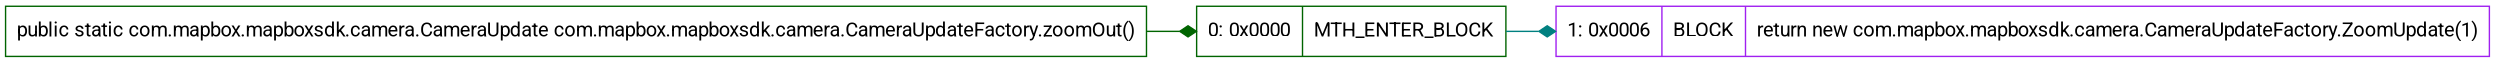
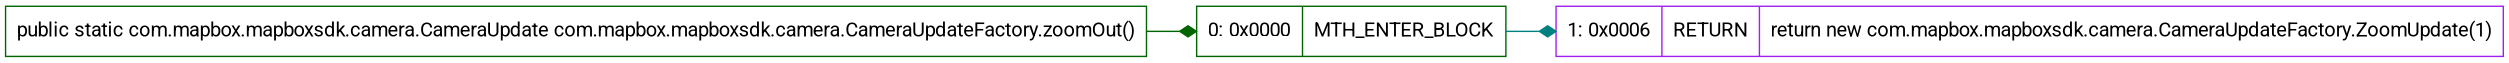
node "1: 0x0006": text "BLOCK" -> "RETURN"
